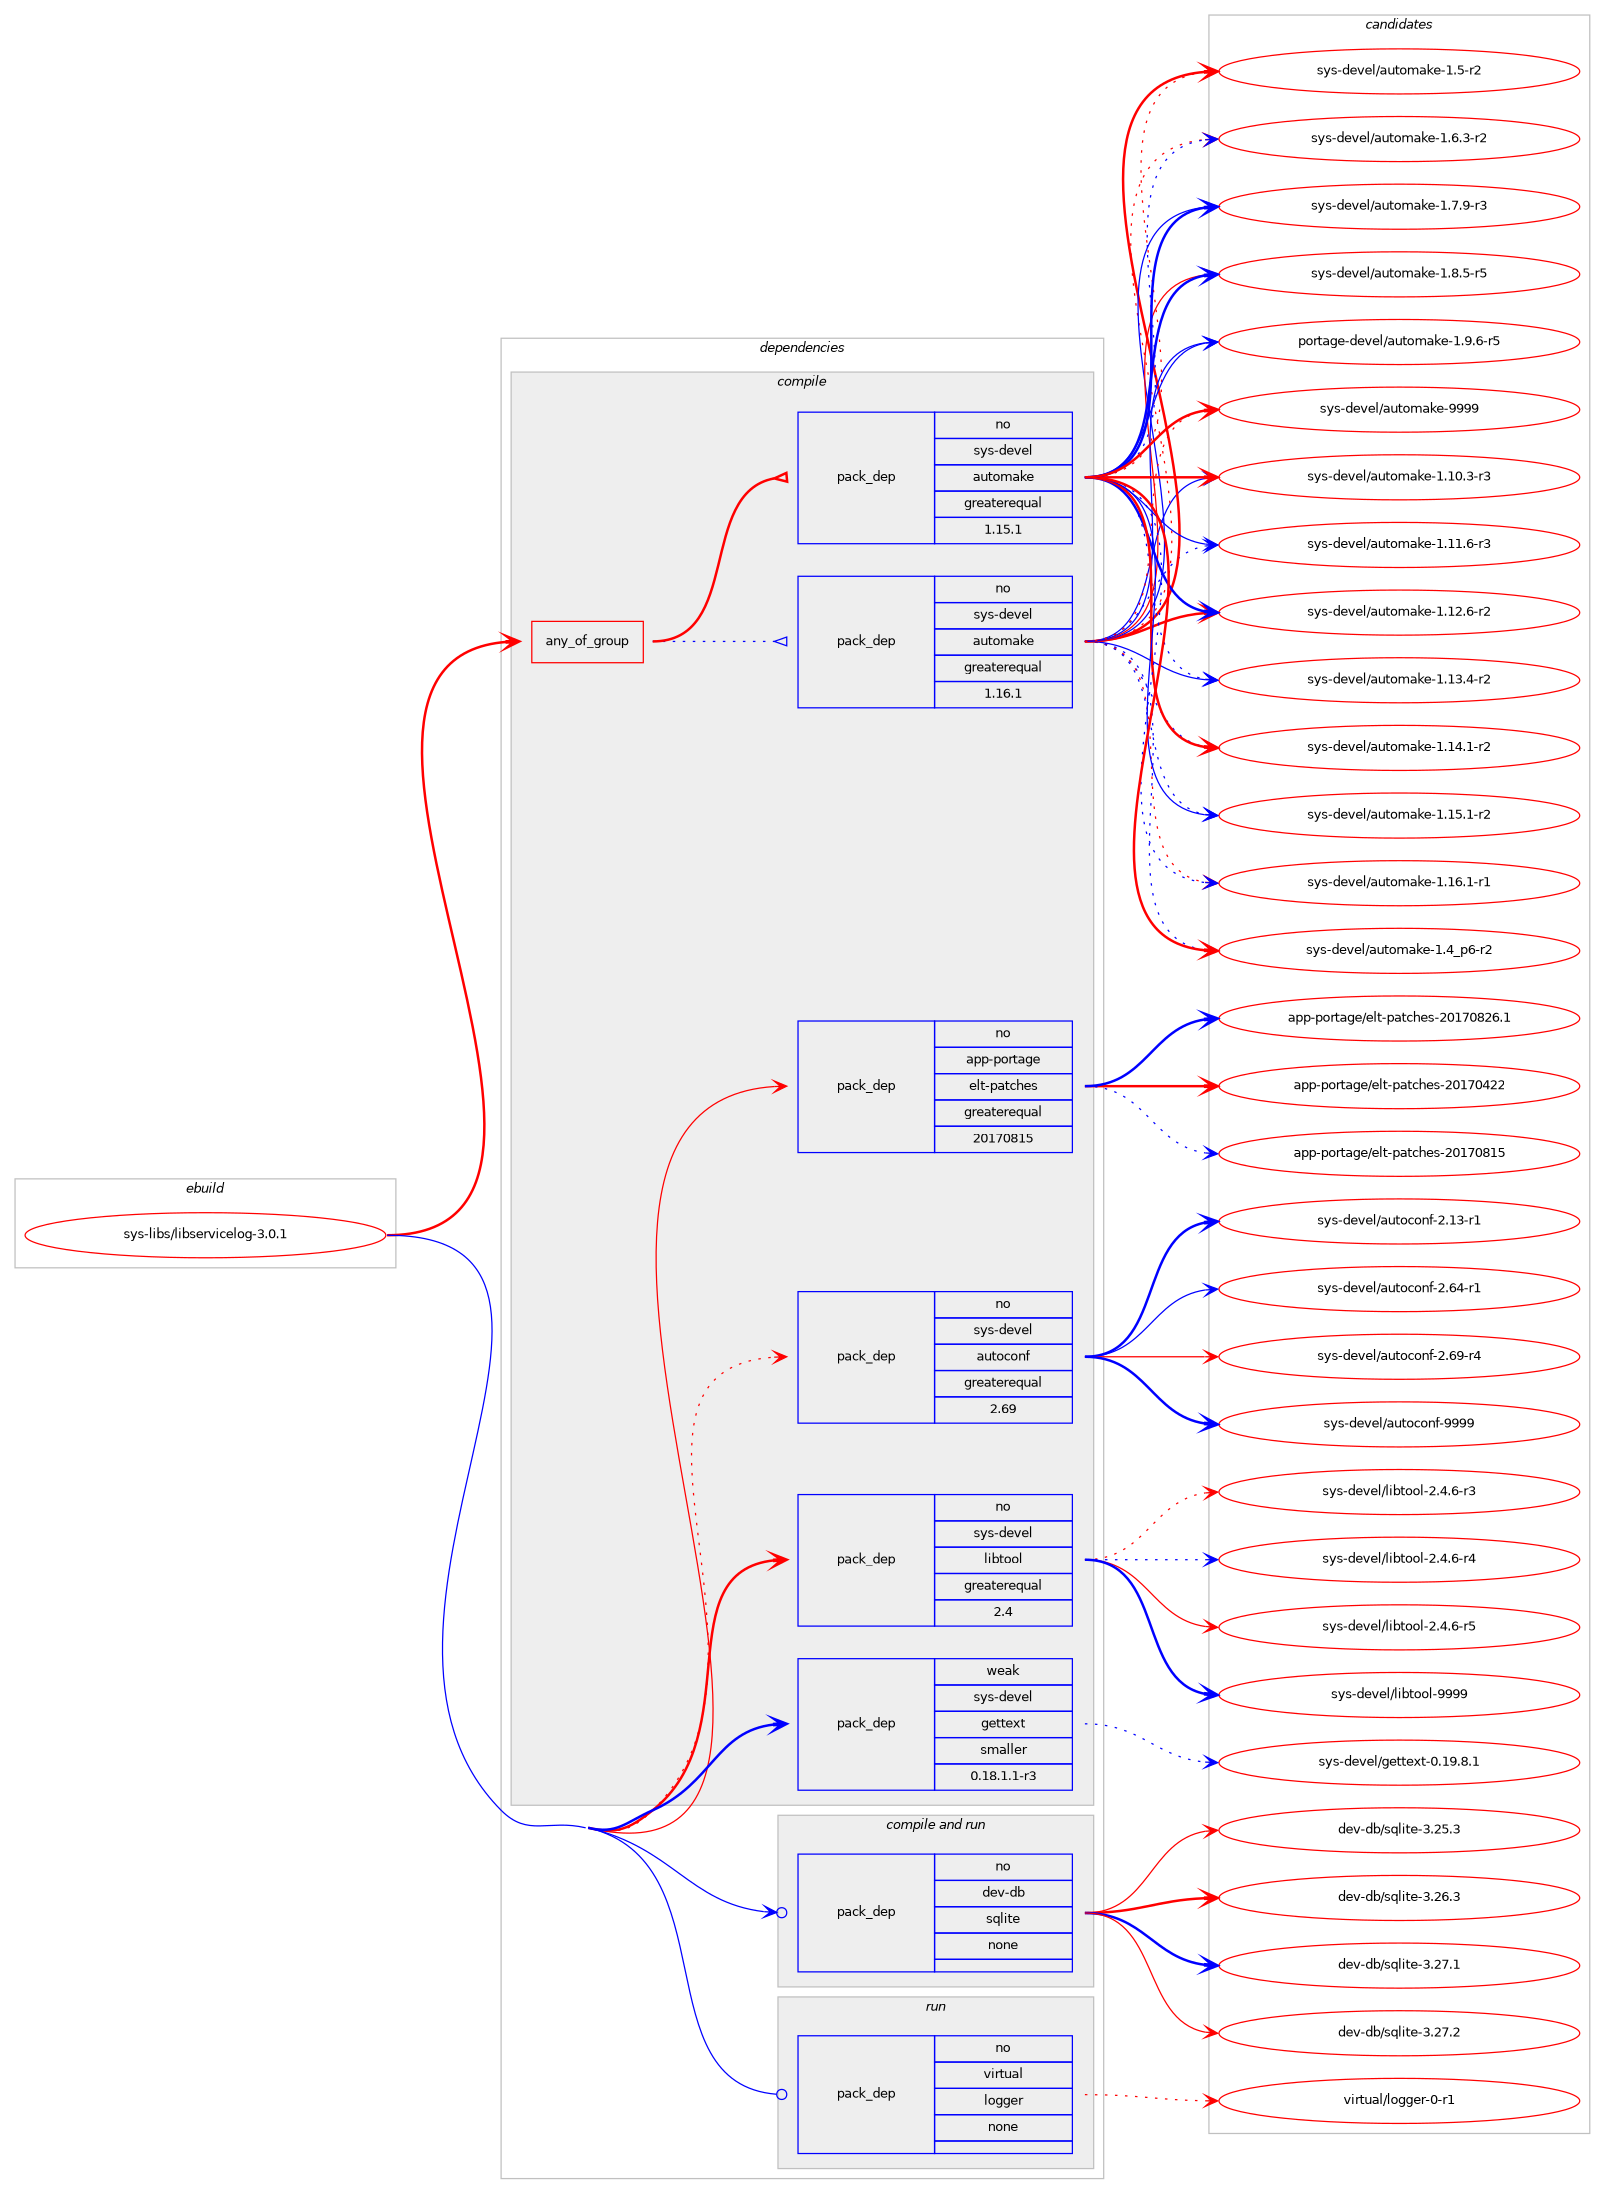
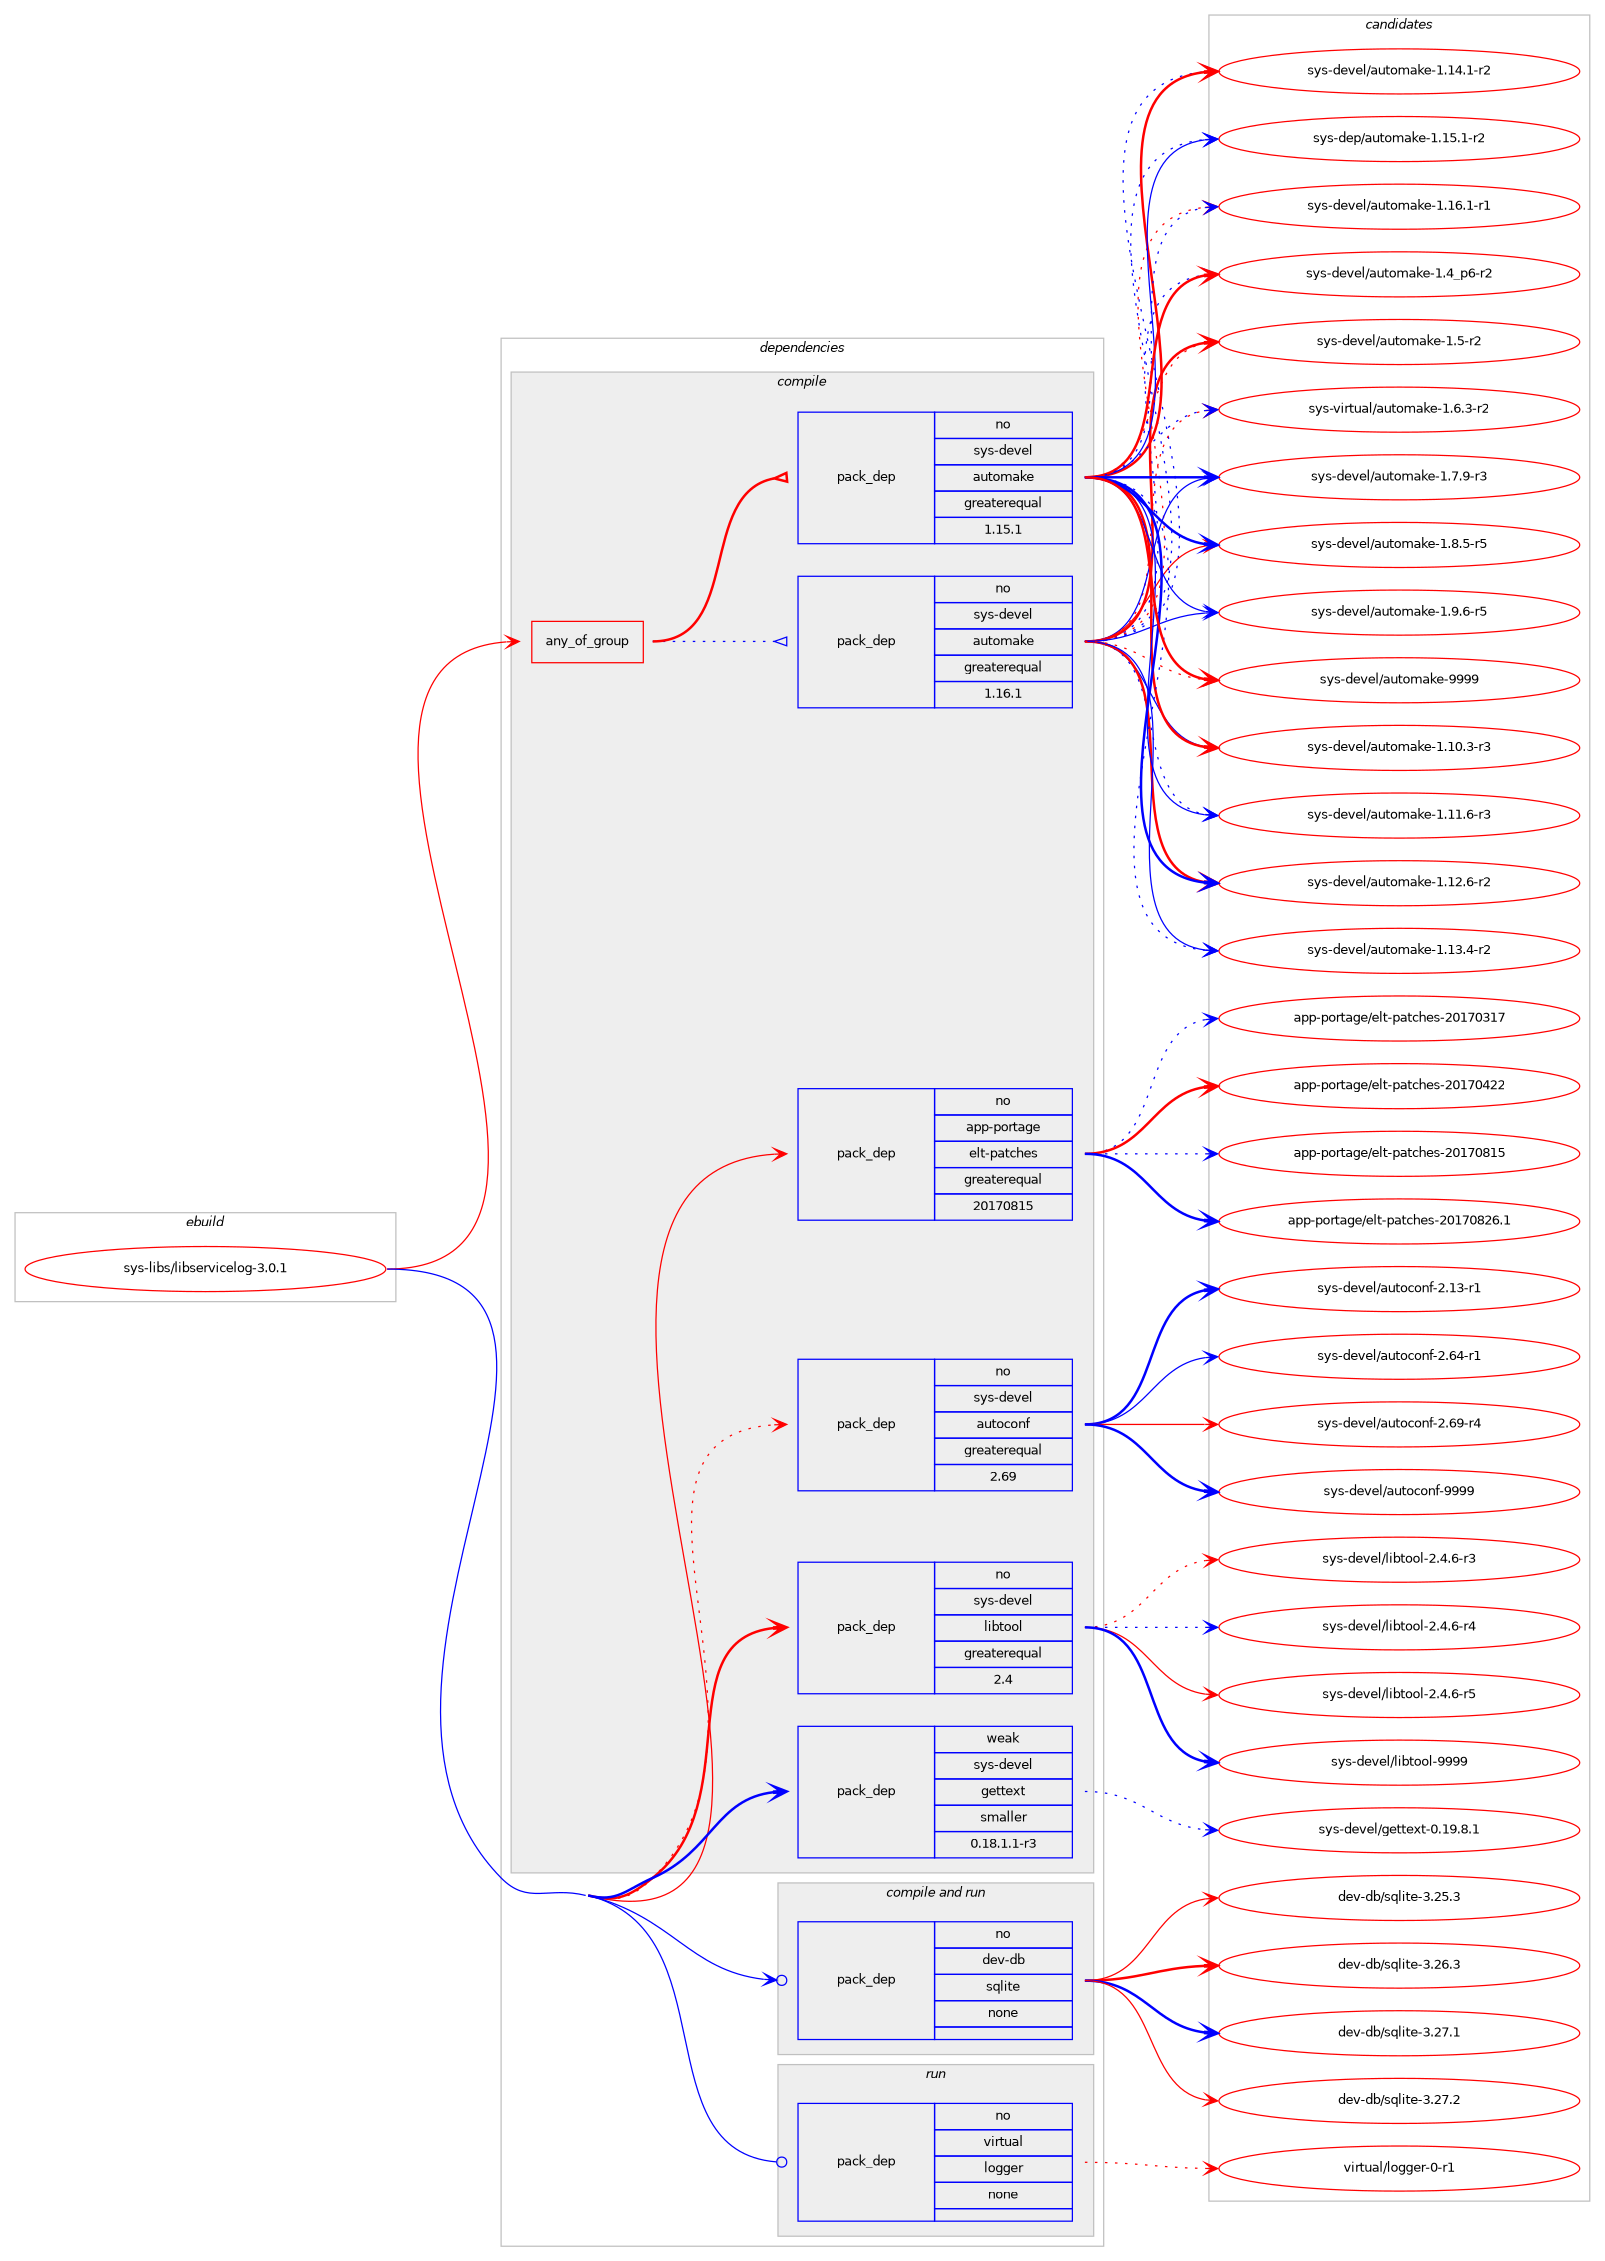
node "sys-devel/automake-1.6.3-r2": label "sys-devel/automake-1.6.3-r2" -> "sys-virtual/automake-1.6.3-r2"
node "portage-devel/automake-1.9.6-r5": label "portage-devel/automake-1.9.6-r5" -> "sys-devel/automake-1.9.6-r5"
node "sys-devel/automake-1.15.1-r2": label "sys-devel/automake-1.15.1-r2" -> "sys-dep/automake-1.15.1-r2"
edge "sys-libs/libservicelog-3.0.1" -> "any_of_group": style bold -> solid
node "app-portage/elt-patches-20170317": added
